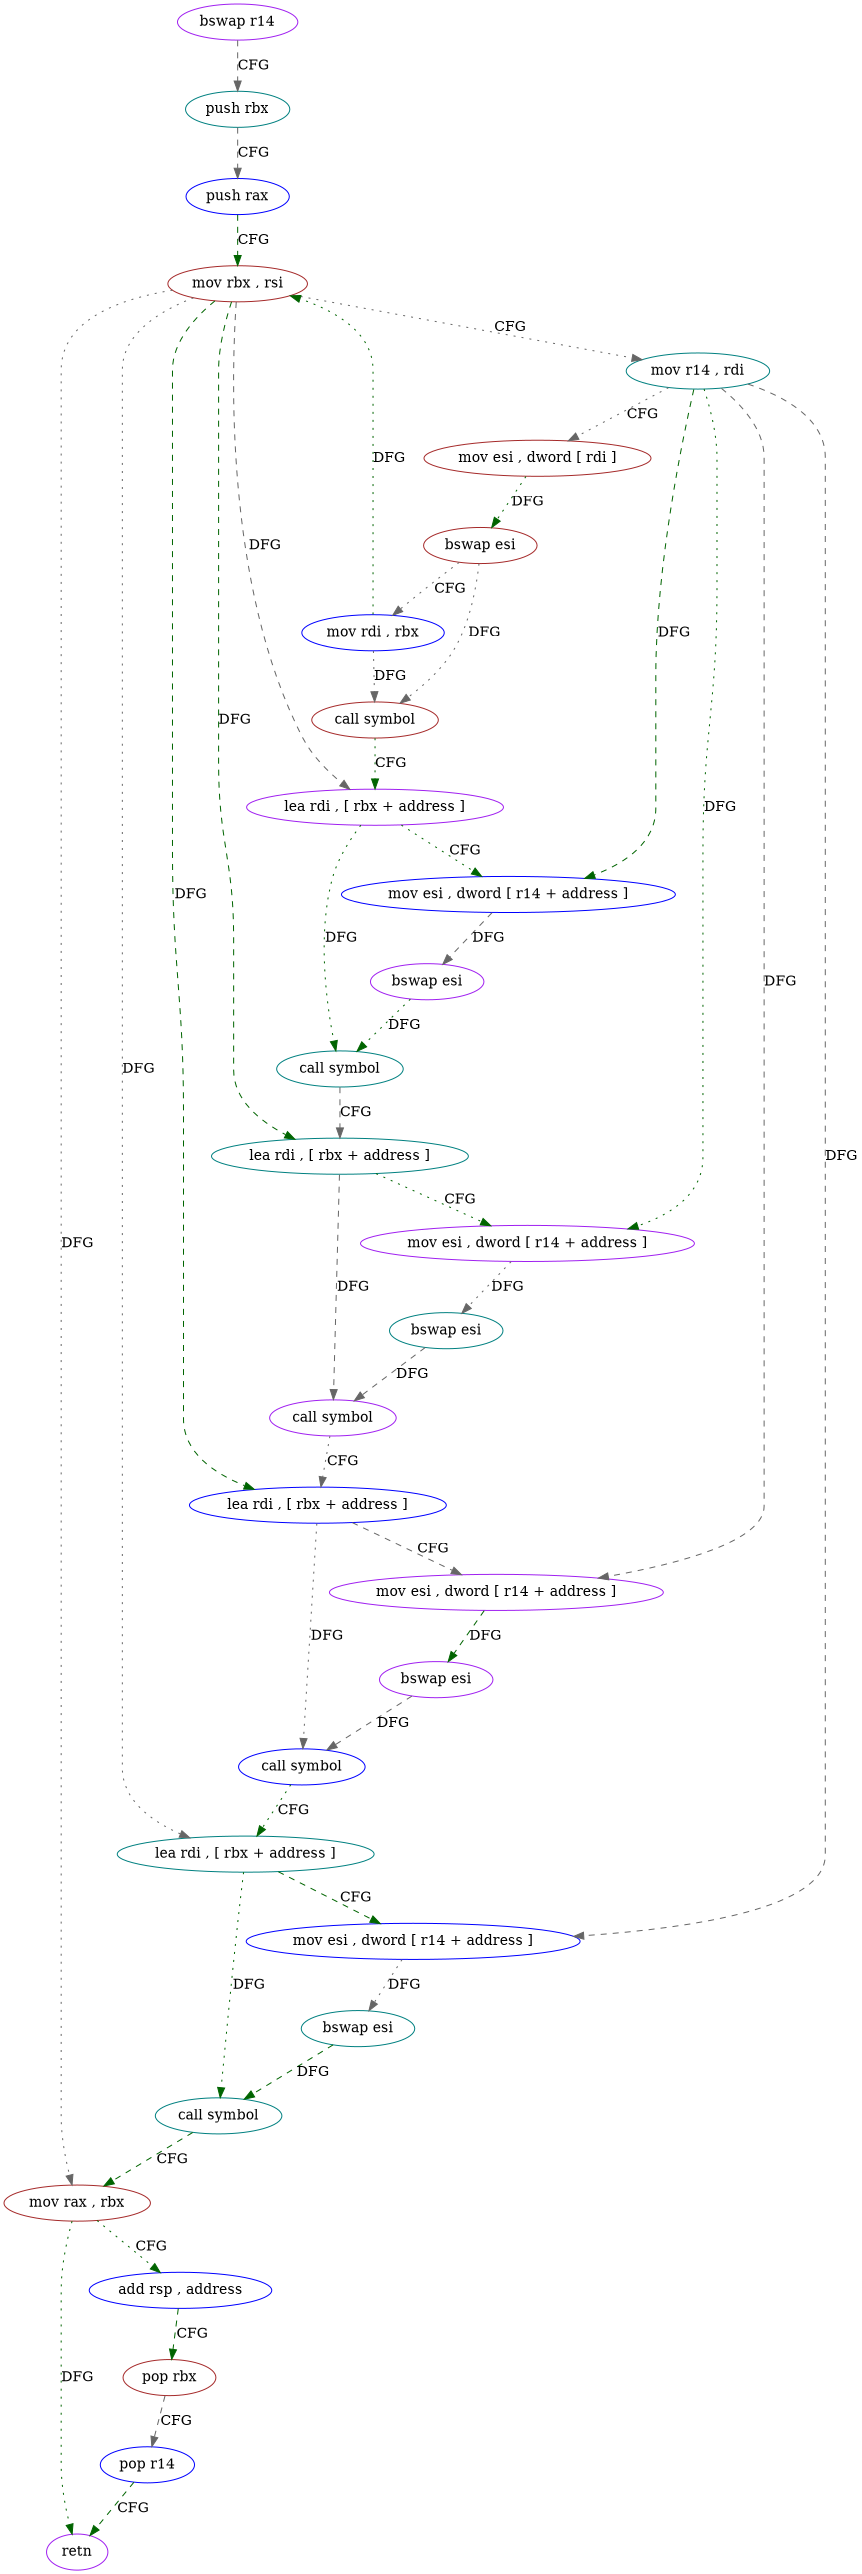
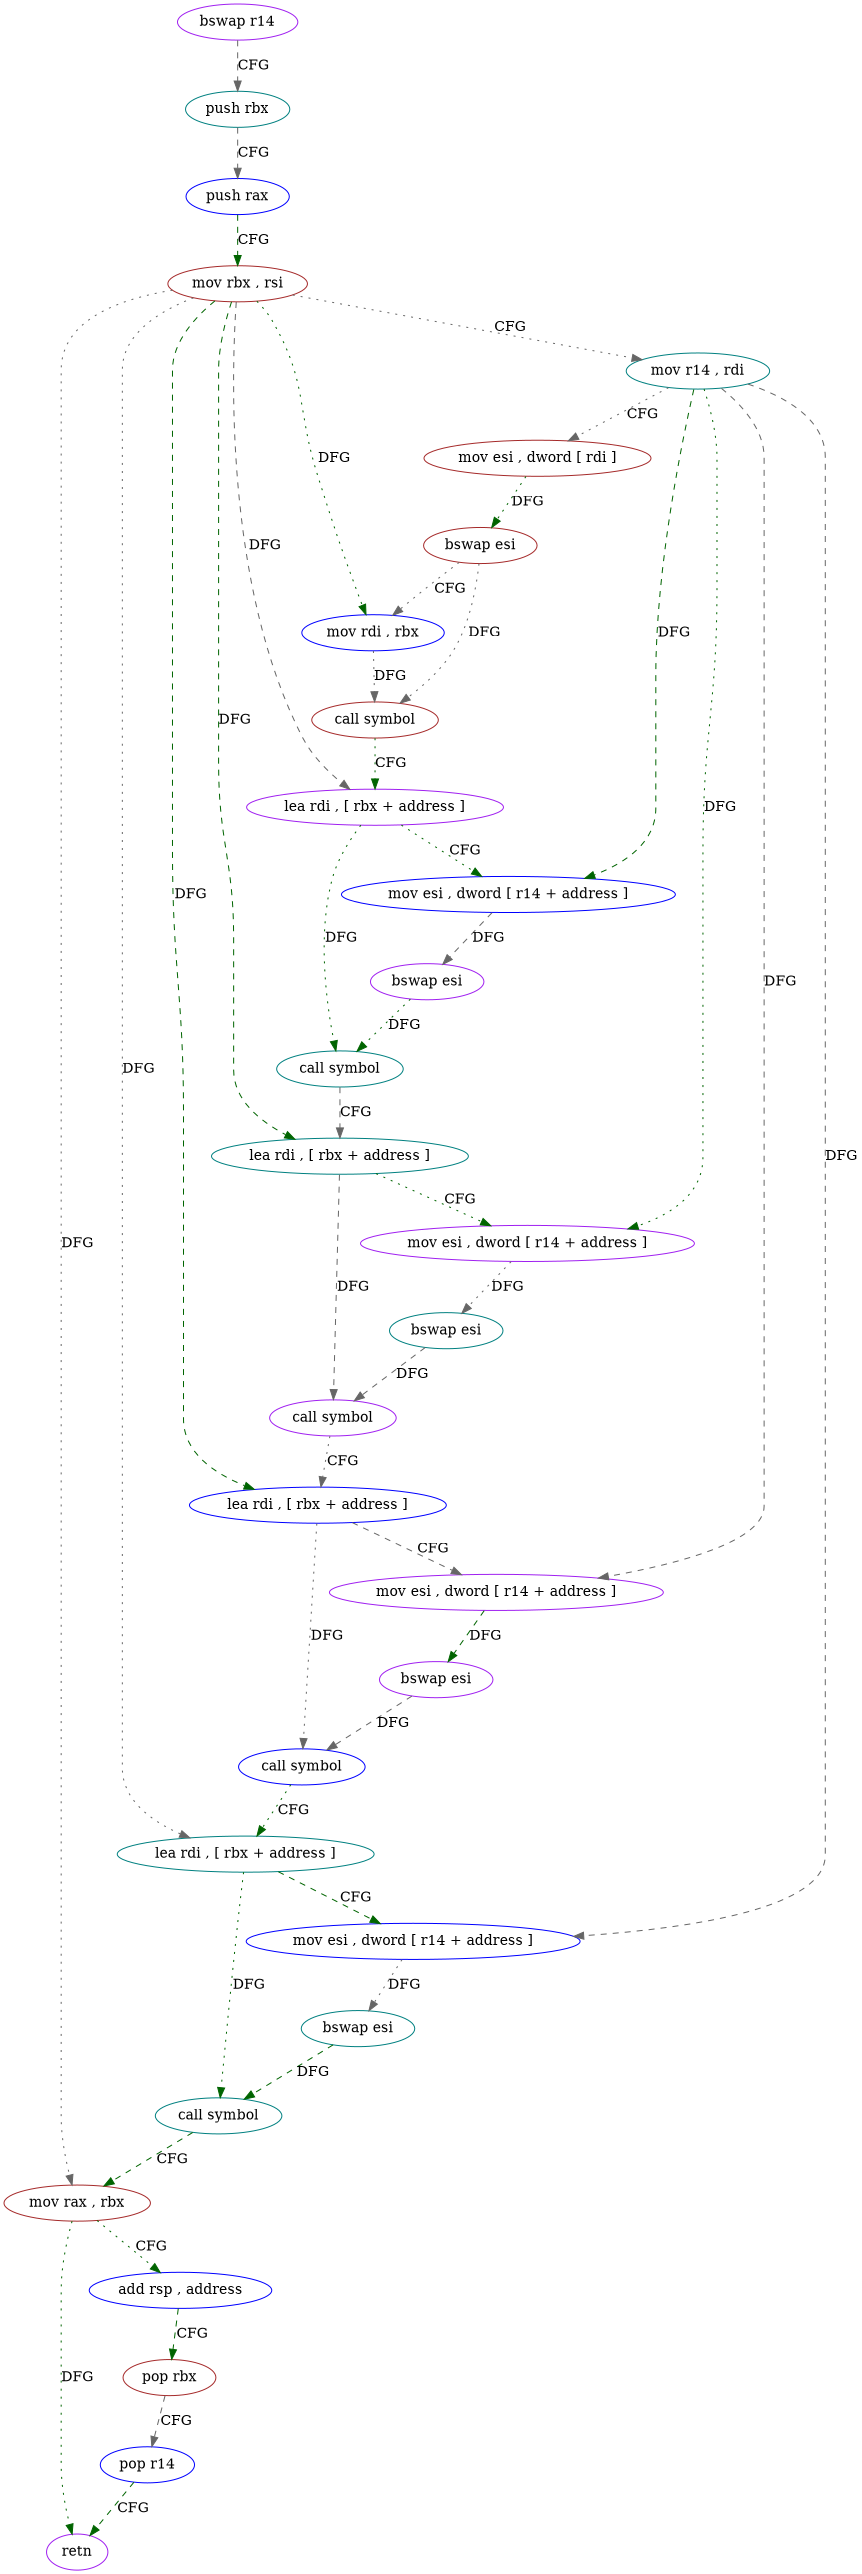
edge "mov rdi , rbx" -> "mov rbx , rsi": reversed
